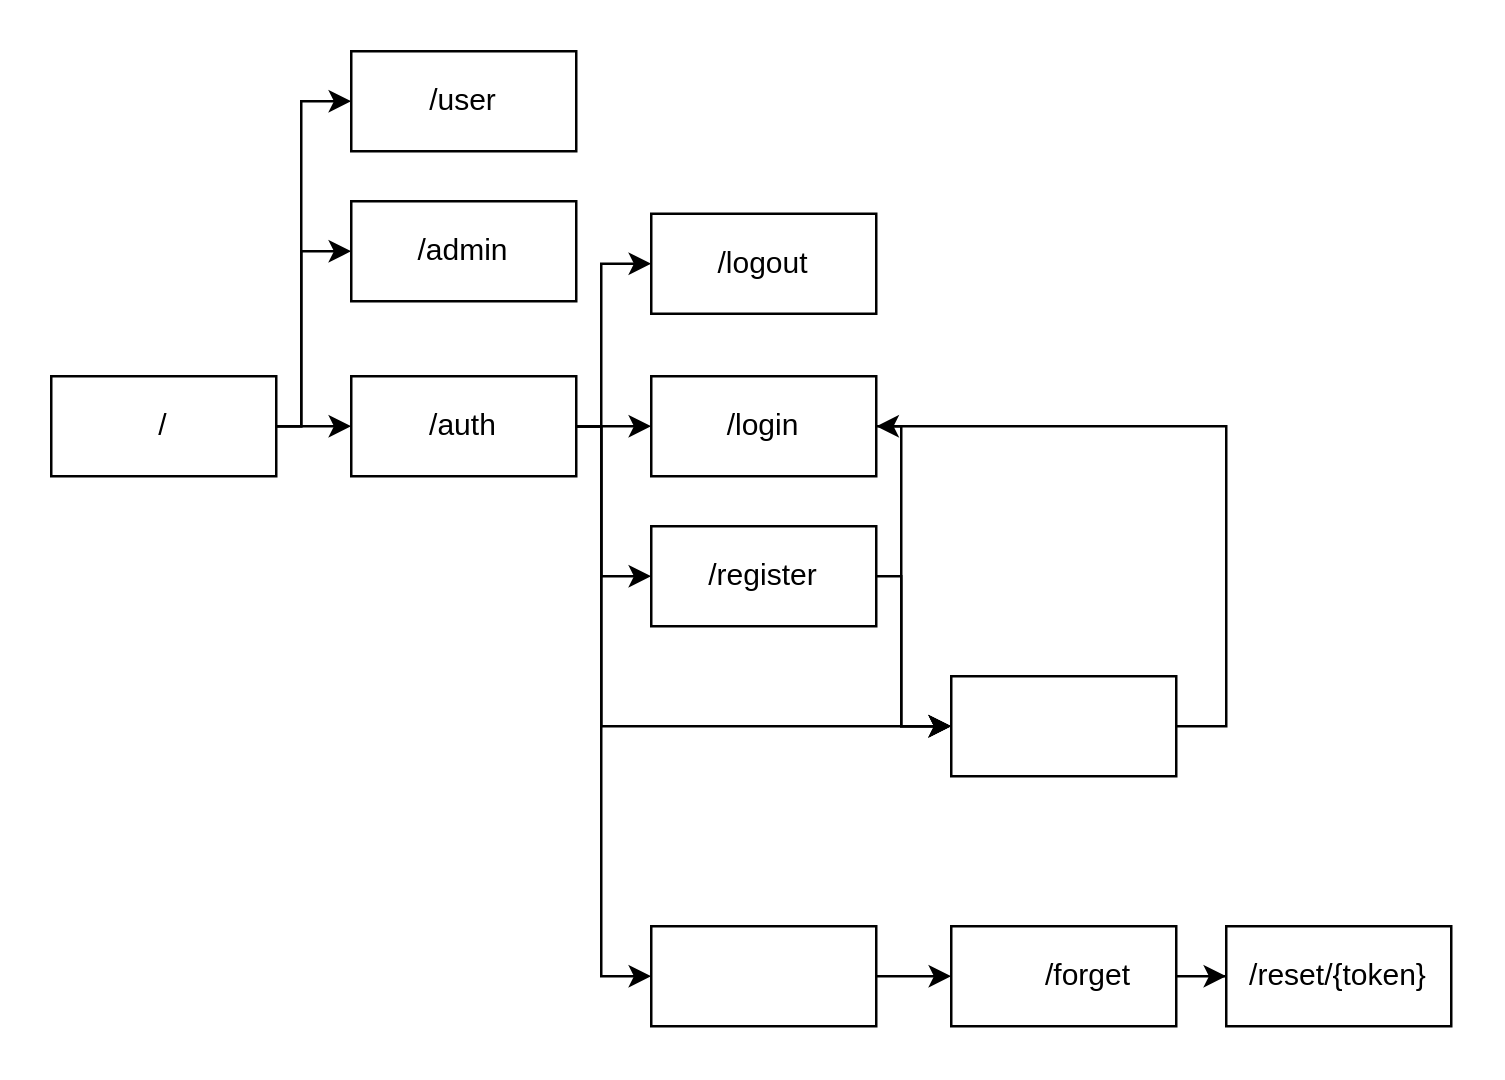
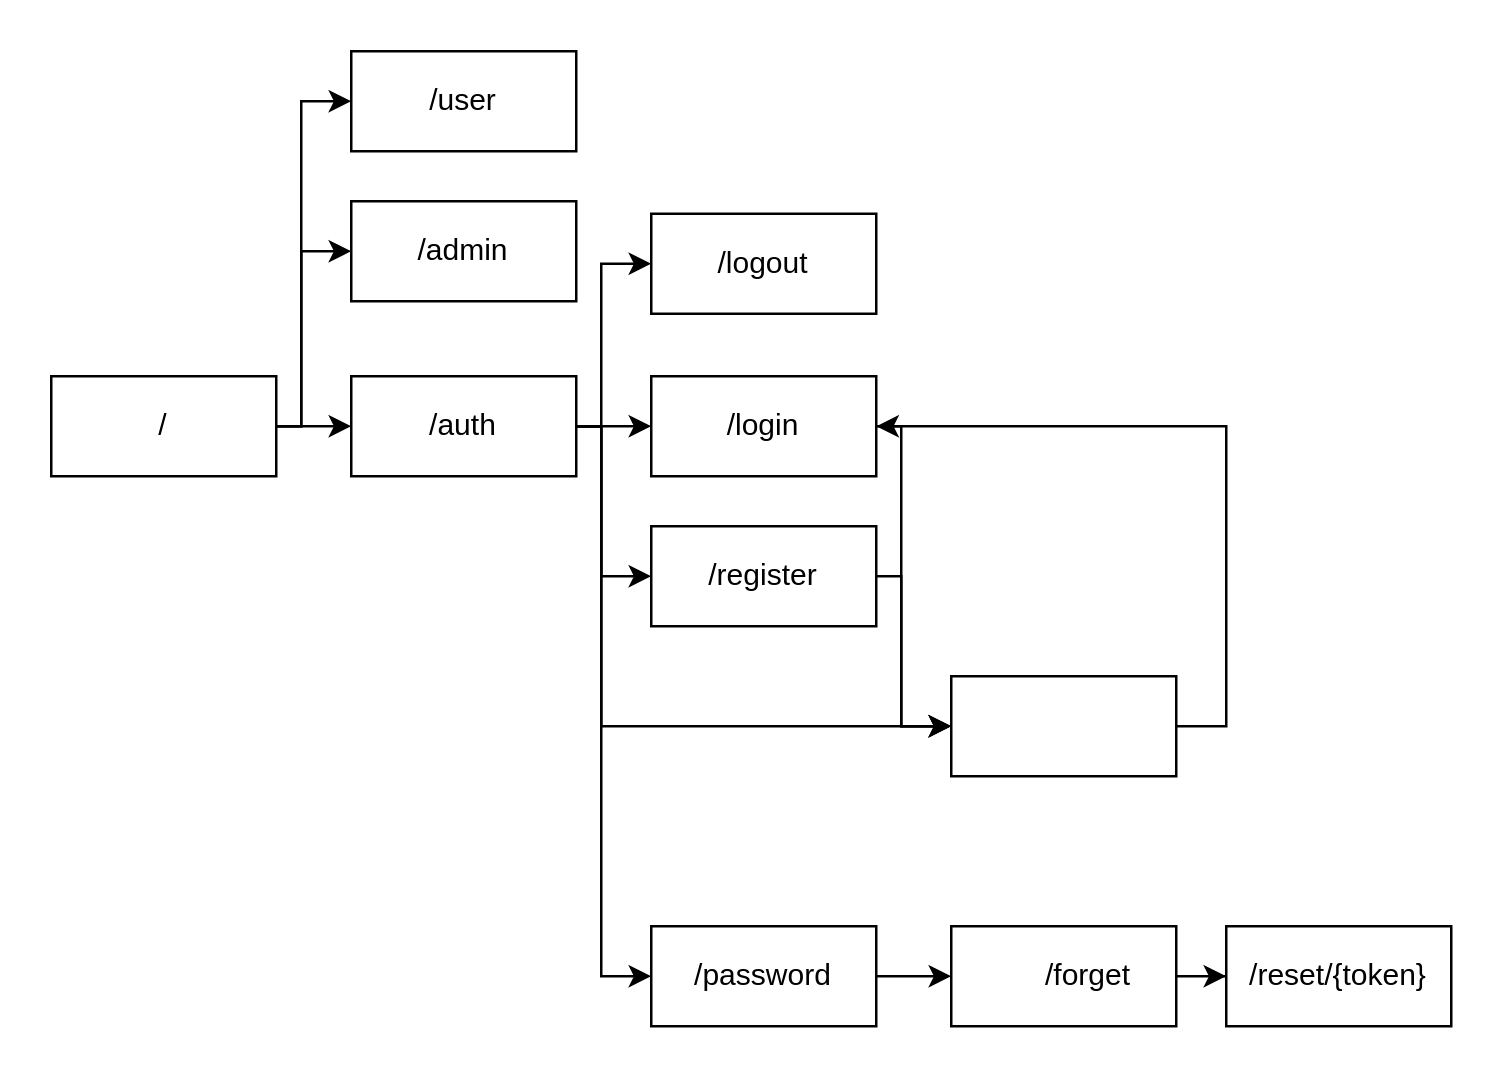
node "/password": added
